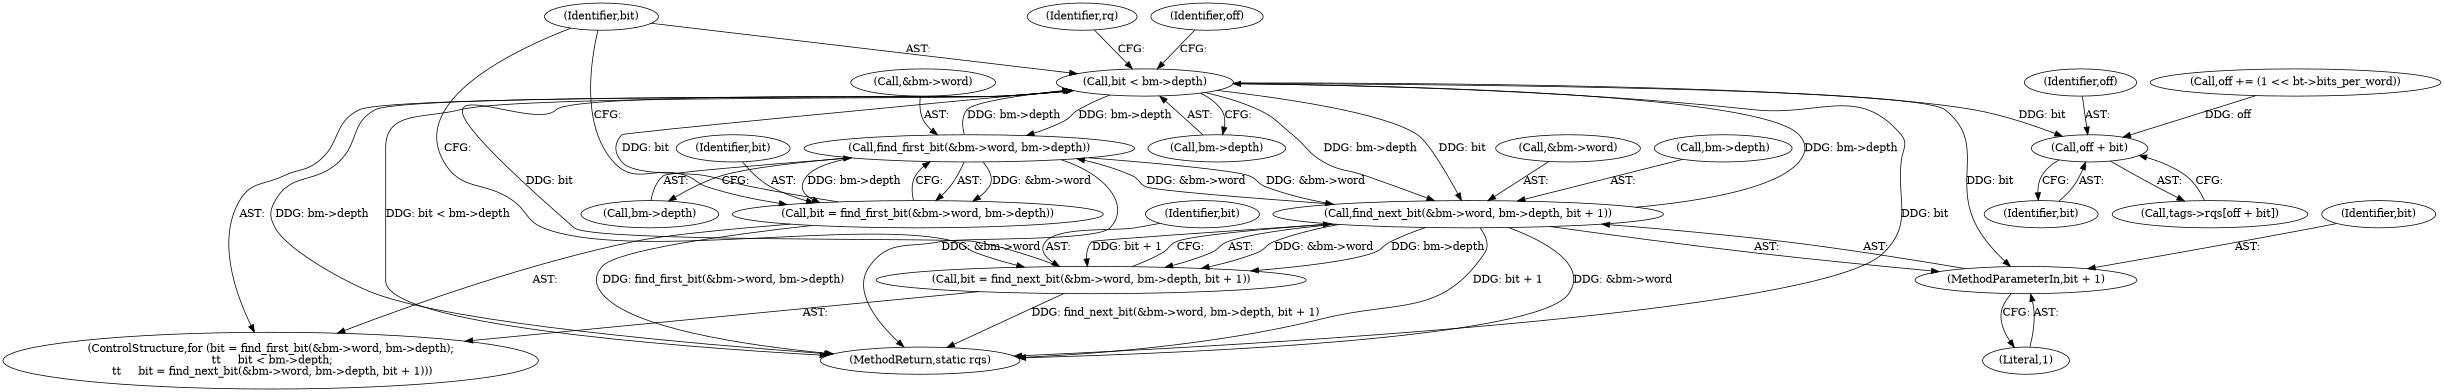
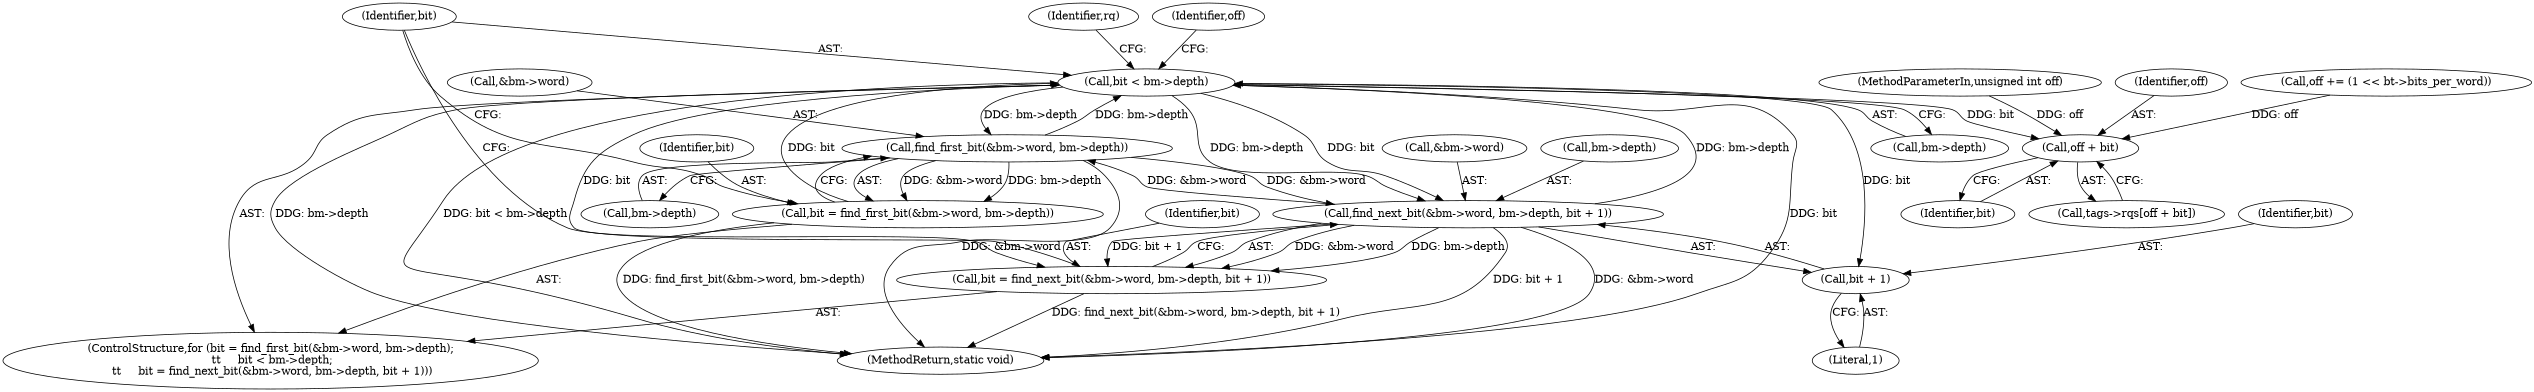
node "(MethodParameterIn,unsigned int off)": added
node "(MethodParameterIn,bit + 1)": label "(MethodParameterIn,bit + 1)" -> "(Call,bit + 1)"
node "(MethodReturn,static rqs)": label "(MethodReturn,static rqs)" -> "(MethodReturn,static void)"
